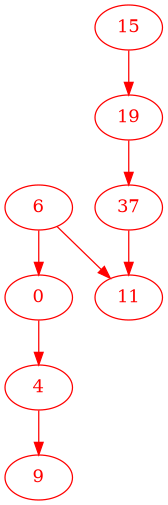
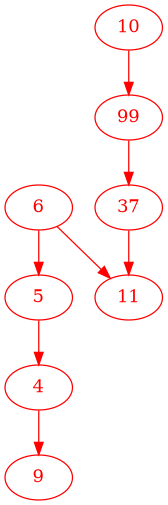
node "15": label "15" -> "10"
node "19": label "19" -> "99"
node "0": label "0" -> "5"
